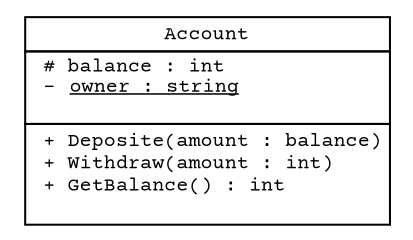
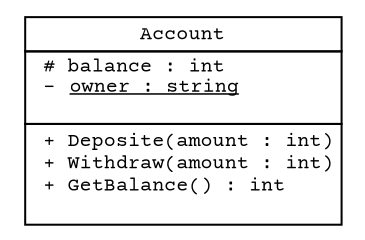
node "Account": text "+ Deposite(amount : balance)" -> "+ Deposite(amount : int)"
